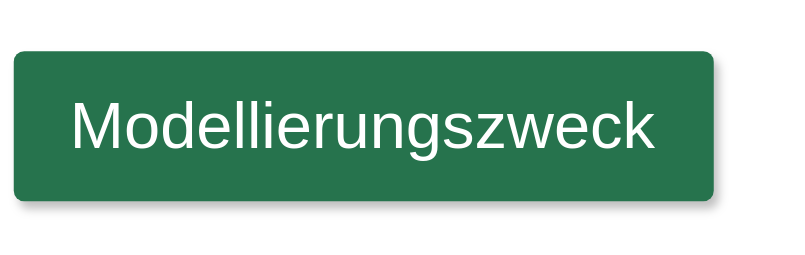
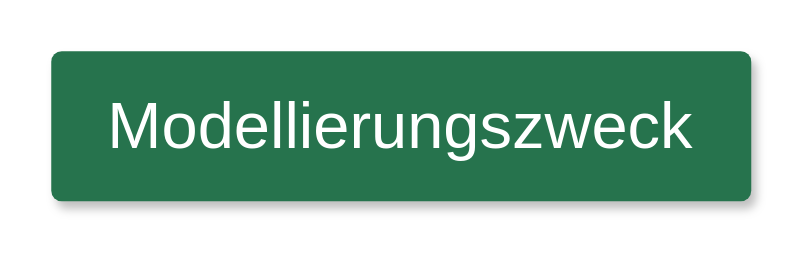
node "Modellierungszweck": moved (364, 126) -> (401, 126)
